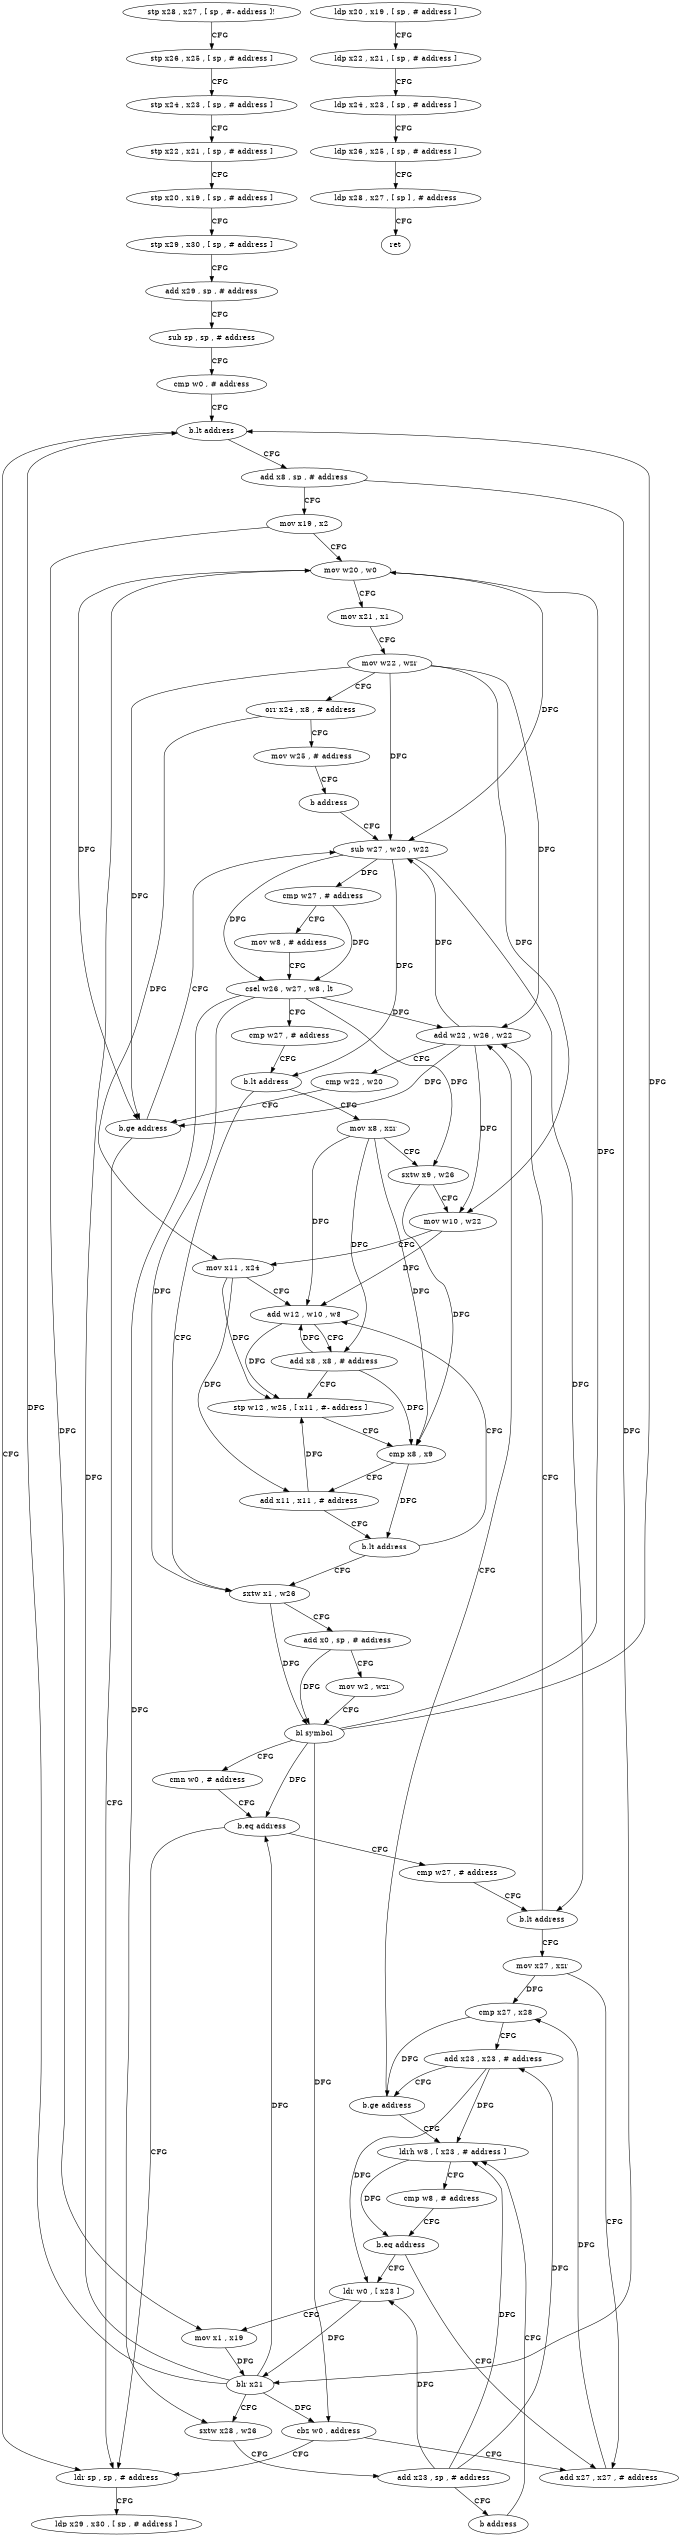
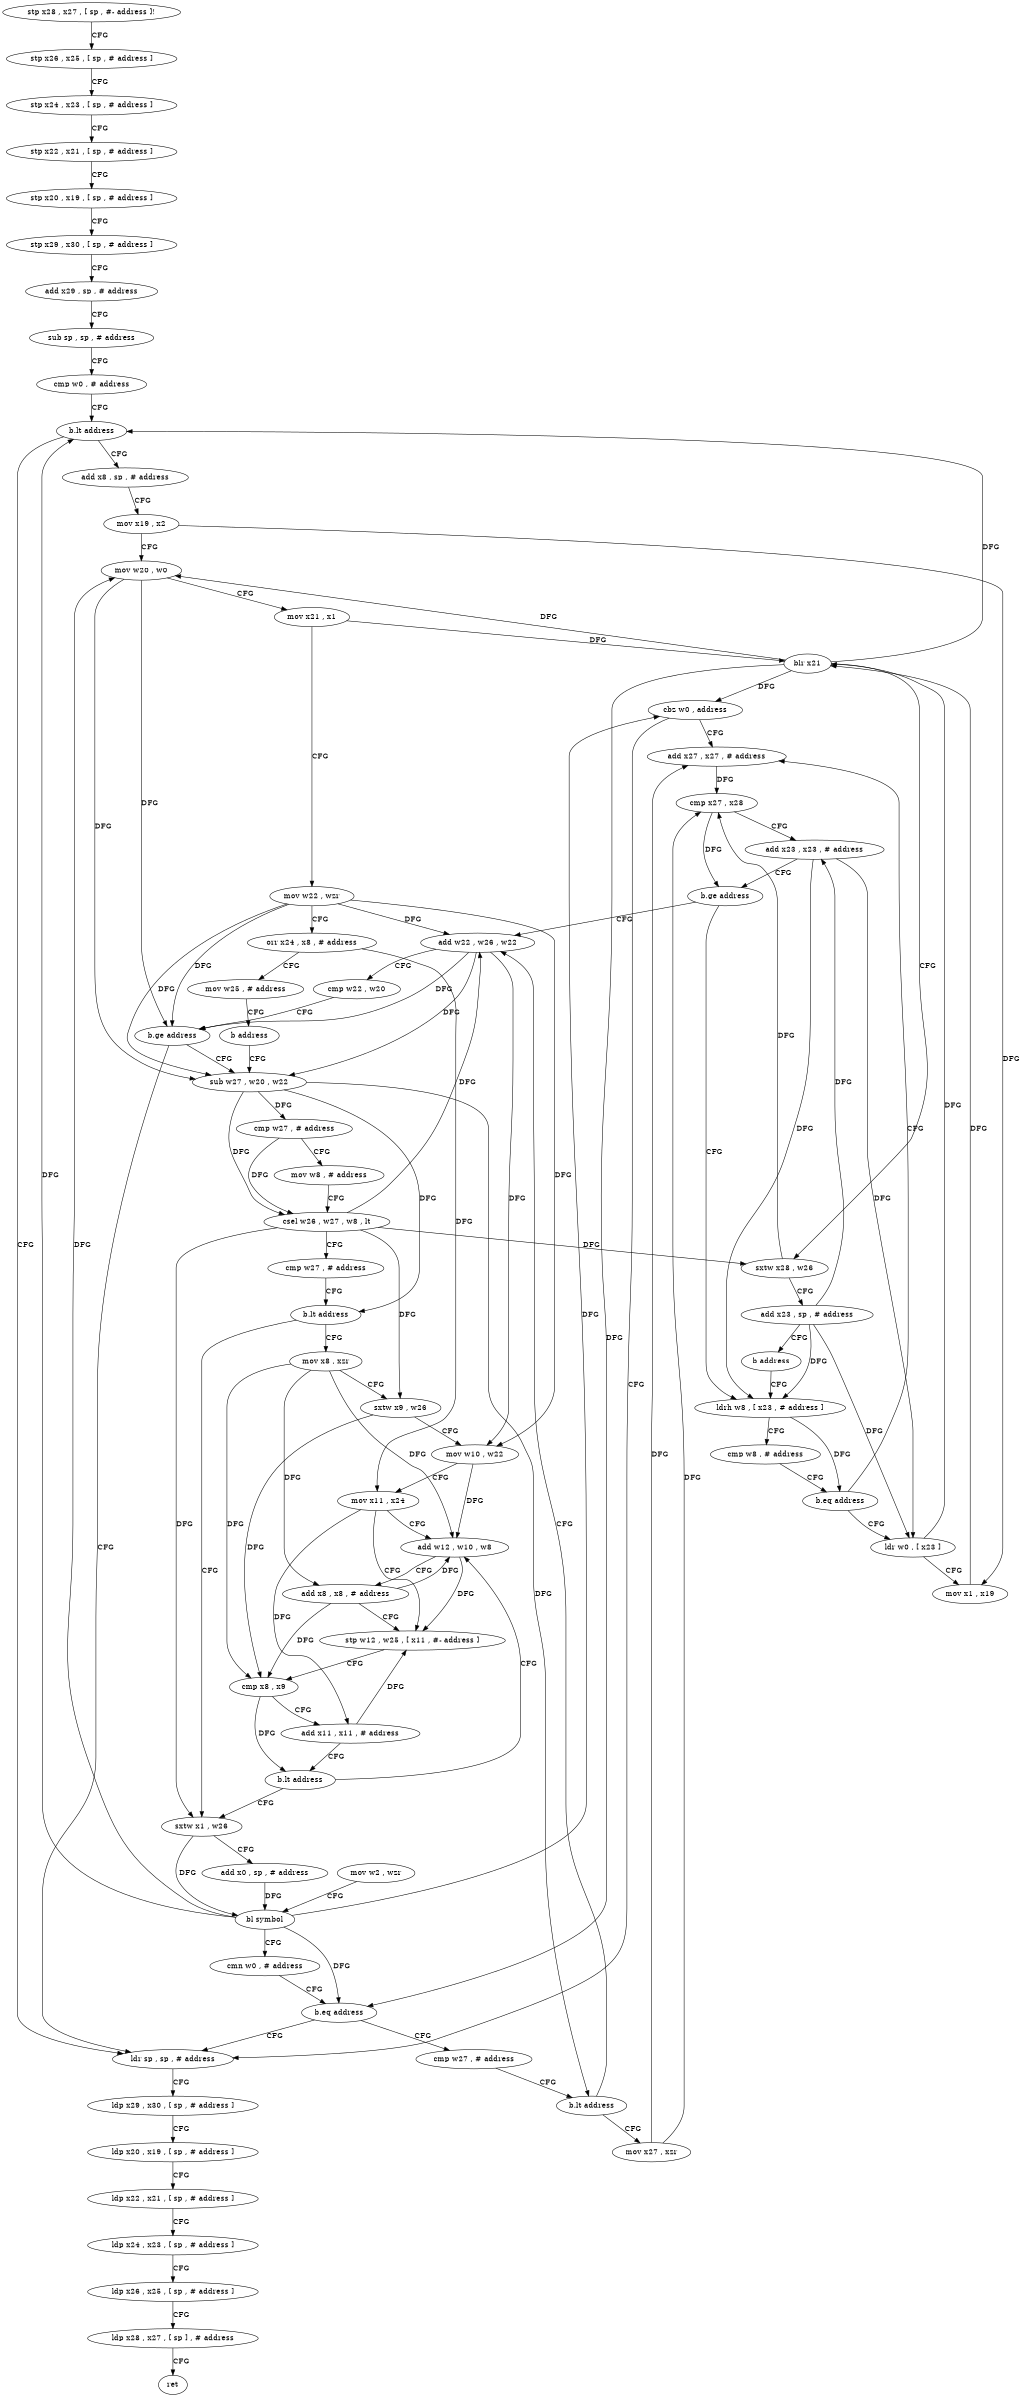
edge "sxtw x28 , w26" -> "cmp x27 , x28": added, label "DFG"
edge "mov x11 , x24" -> "stp w12 , w25 , [ x11 , #- address ]": label "DFG" -> "CFG"
edge "add x8 , sp , # address" -> "blr x21": now "mov x21 , x1" -> "blr x21"
edge "add x0 , sp , # address" -> "mov w2 , wzr": removed, label "CFG"
edge "ldp x29 , x30 , [ sp , # address ]" -> "ldp x20 , x19 , [ sp , # address ]": added, label "CFG"
edge "mov x27 , xzr" -> "add x27 , x27 , # address": label "CFG" -> "DFG"
